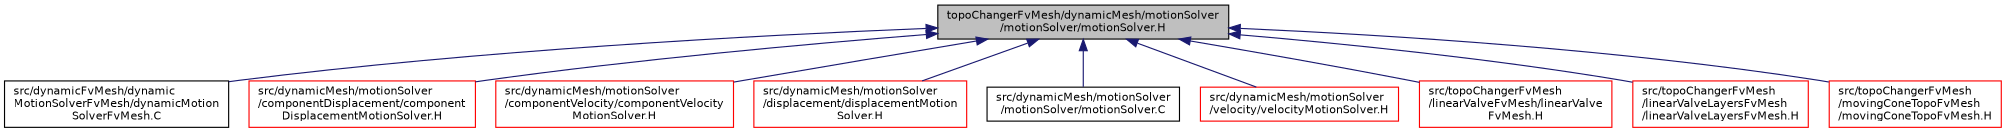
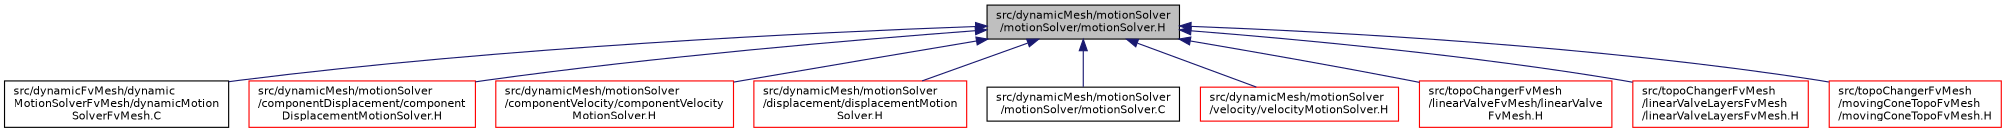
node "topoChangerFvMesh/dynamicMesh/motionSolver /motionSolver/motionSolver.H": label "topoChangerFvMesh/dynamicMesh/motionSolver /motionSolver/motionSolver.H" -> "src/dynamicMesh/motionSolver /motionSolver/motionSolver.H"
